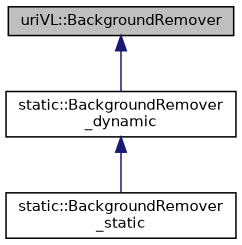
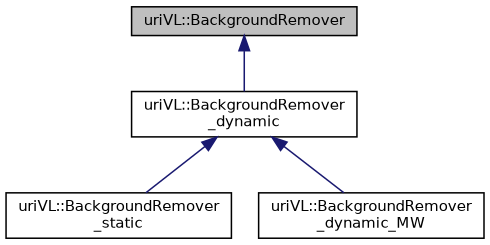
node "static::BackgroundRemover _dynamic": label "static::BackgroundRemover _dynamic" -> "uriVL::BackgroundRemover _dynamic"
node "static::BackgroundRemover _static": label "static::BackgroundRemover _static" -> "uriVL::BackgroundRemover _static"
node "uriVL::BackgroundRemover _dynamic_MW": added
